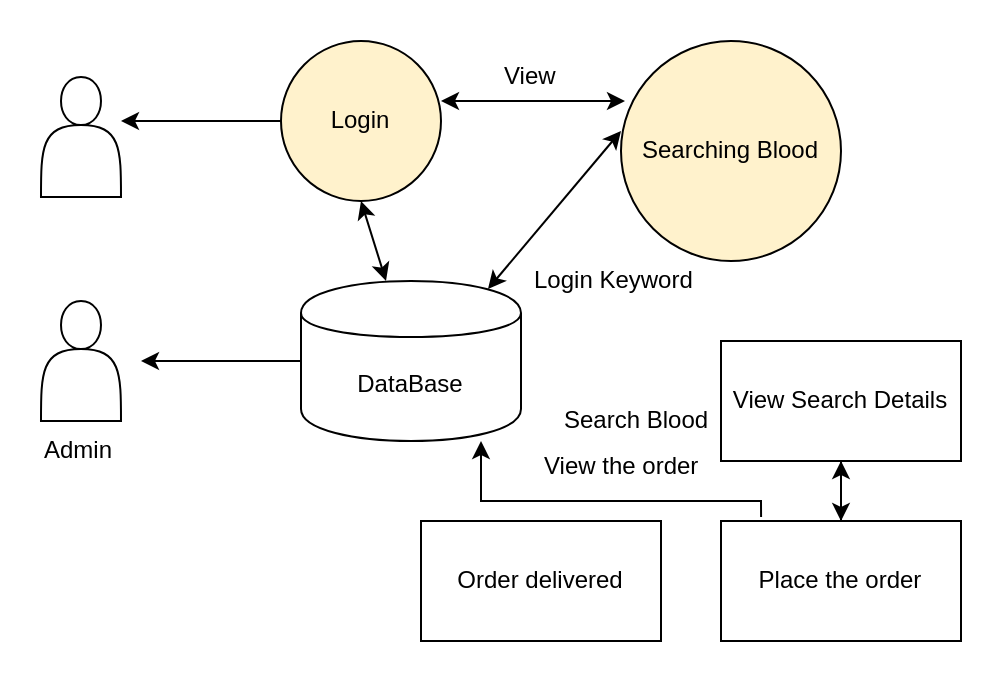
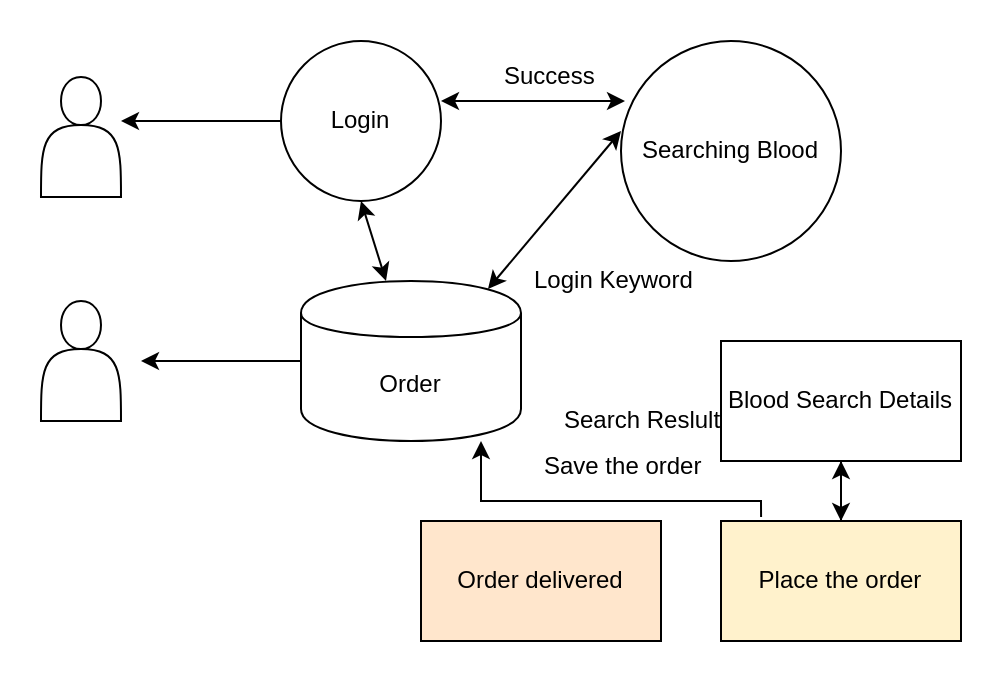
node "View": label "View" -> "Success"
node "Login": fillcolor #fff2cc -> #ffffff
node "Searching Blood": fillcolor #fff2cc -> #ffffff
node "DataBase": label "DataBase" -> "Order"
node "View Search Details": label "View Search Details" -> "Blood Search Details"
node "Search Blood": label "Search Blood" -> "Search Reslult"
node "Admin": removed
node "View the order": label "View the order" -> "Save the order"
node "Order delivered": fillcolor #ffffff -> #ffe6cc
node "Place the order": fillcolor #ffffff -> #fff2cc
